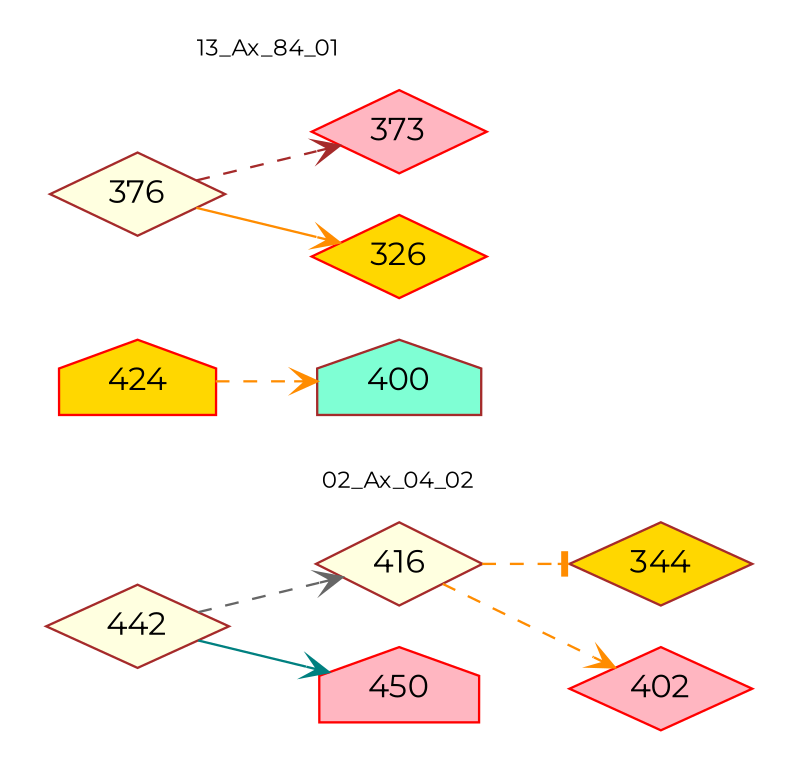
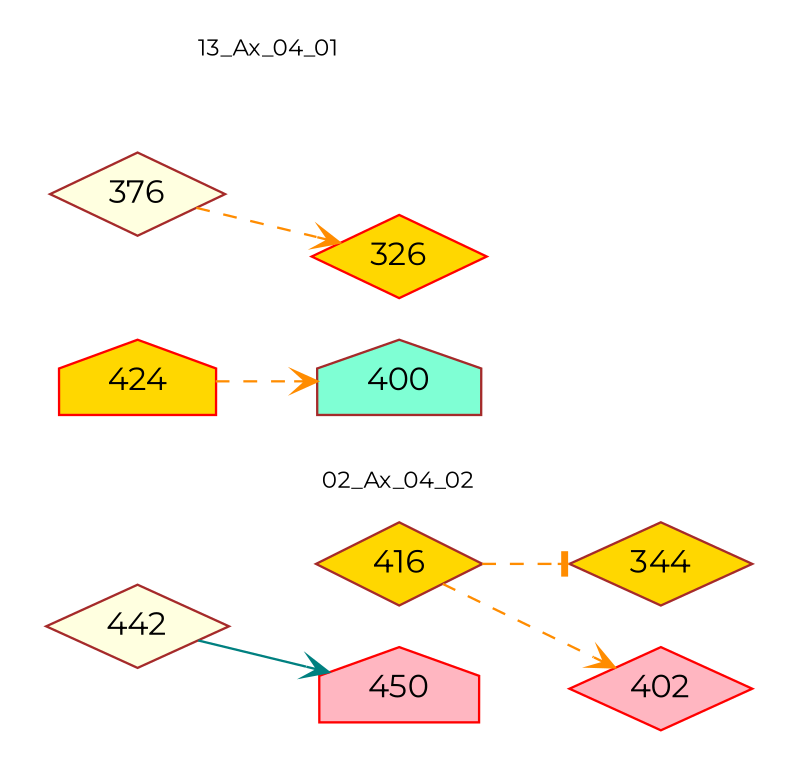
cluster "13_Ax_84_01": label "13_Ax_84_01" -> "13_Ax_04_01"
node "373": removed
edge "376" -> "326": style solid -> dashed
node "416": fillcolor lightyellow -> gold
edge "442" -> "416": removed
